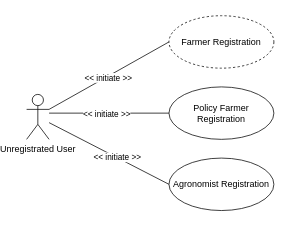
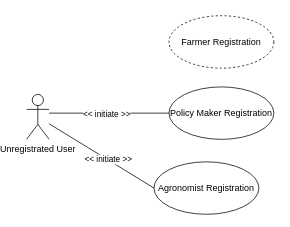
edge "Farmer Registration" -- "Unregistrated User": removed, label "<< initiate >>"
node "Policy Farmer Registration": label "Policy Farmer Registration" -> "Policy Maker Registration"
node "Agronomist Registration": moved (222, 184) -> (207, 188)
